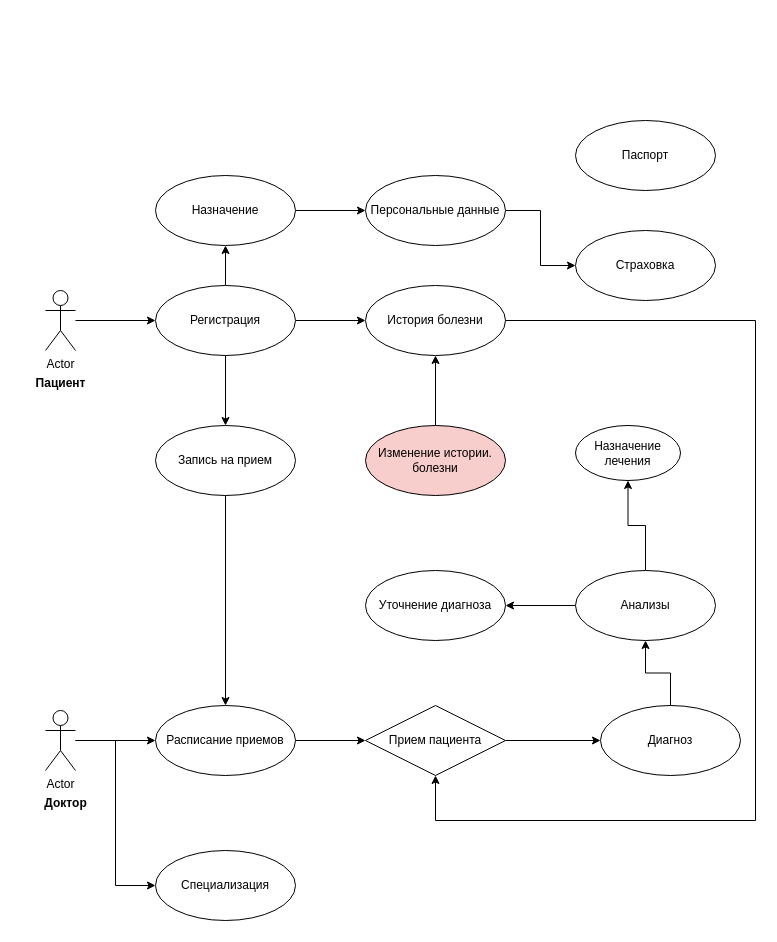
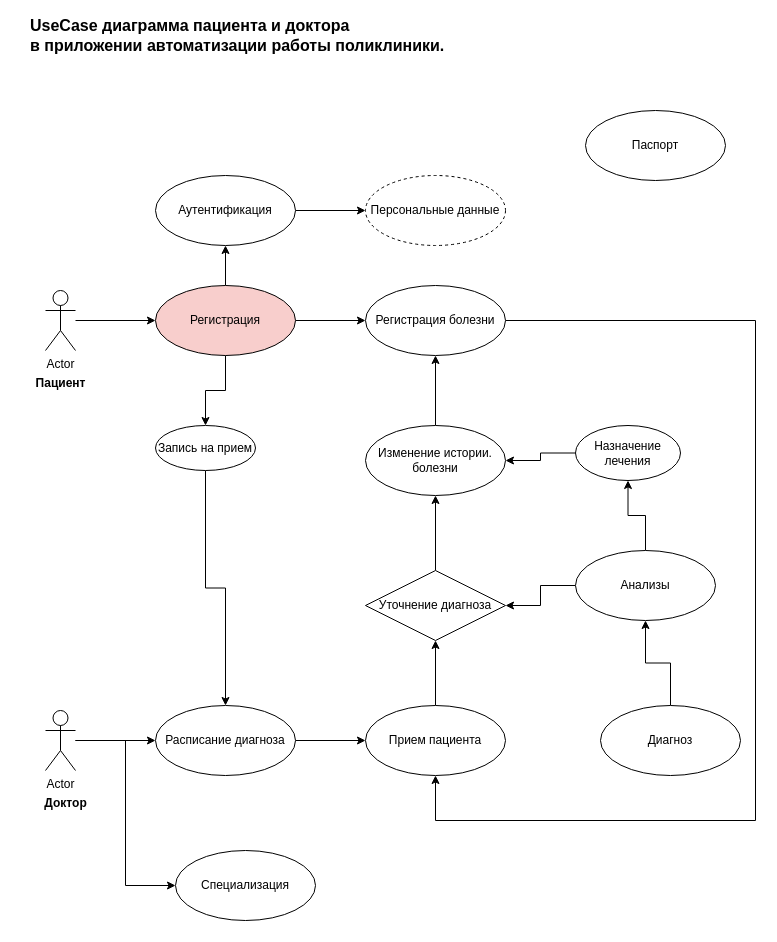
node "UseCase диаграмма пациента и доктора в приложении автоматизации работы поликлиники.": added
node "Паспорт": moved (646, 156) -> (656, 146)
node "Назначение": label "Назначение" -> "Аутентификация"
node "Персональные данные": style solid -> dashed
edge "Персональные данные" -> "Страховка": removed
node "Страховка": removed
node "Регистрация": fillcolor #ffffff -> #f8cecc
node "История болезни": label "История болезни" -> "Регистрация болезни"
edge "Назначение лечения" -> "Изменение истории. болезни": added
node "Запись на прием": size 140x70 -> 100x45
node "Изменение истории. болезни": fillcolor #f8cecc -> #ffffff
edge "Уточнение диагноза" -> "Изменение истории. болезни": added
node "Уточнение диагноза": shape ellipse -> diamond
node "Анализы": moved (646, 606) -> (646, 586)
node "Расписание приемов": label "Расписание приемов" -> "Расписание диагноза"
node "Прием пациента": shape diamond -> ellipse
edge "Прием пациента" -> "Диагноз": now "Прием пациента" -> "Уточнение диагноза"
node "Специализация": moved (226, 886) -> (246, 886)
